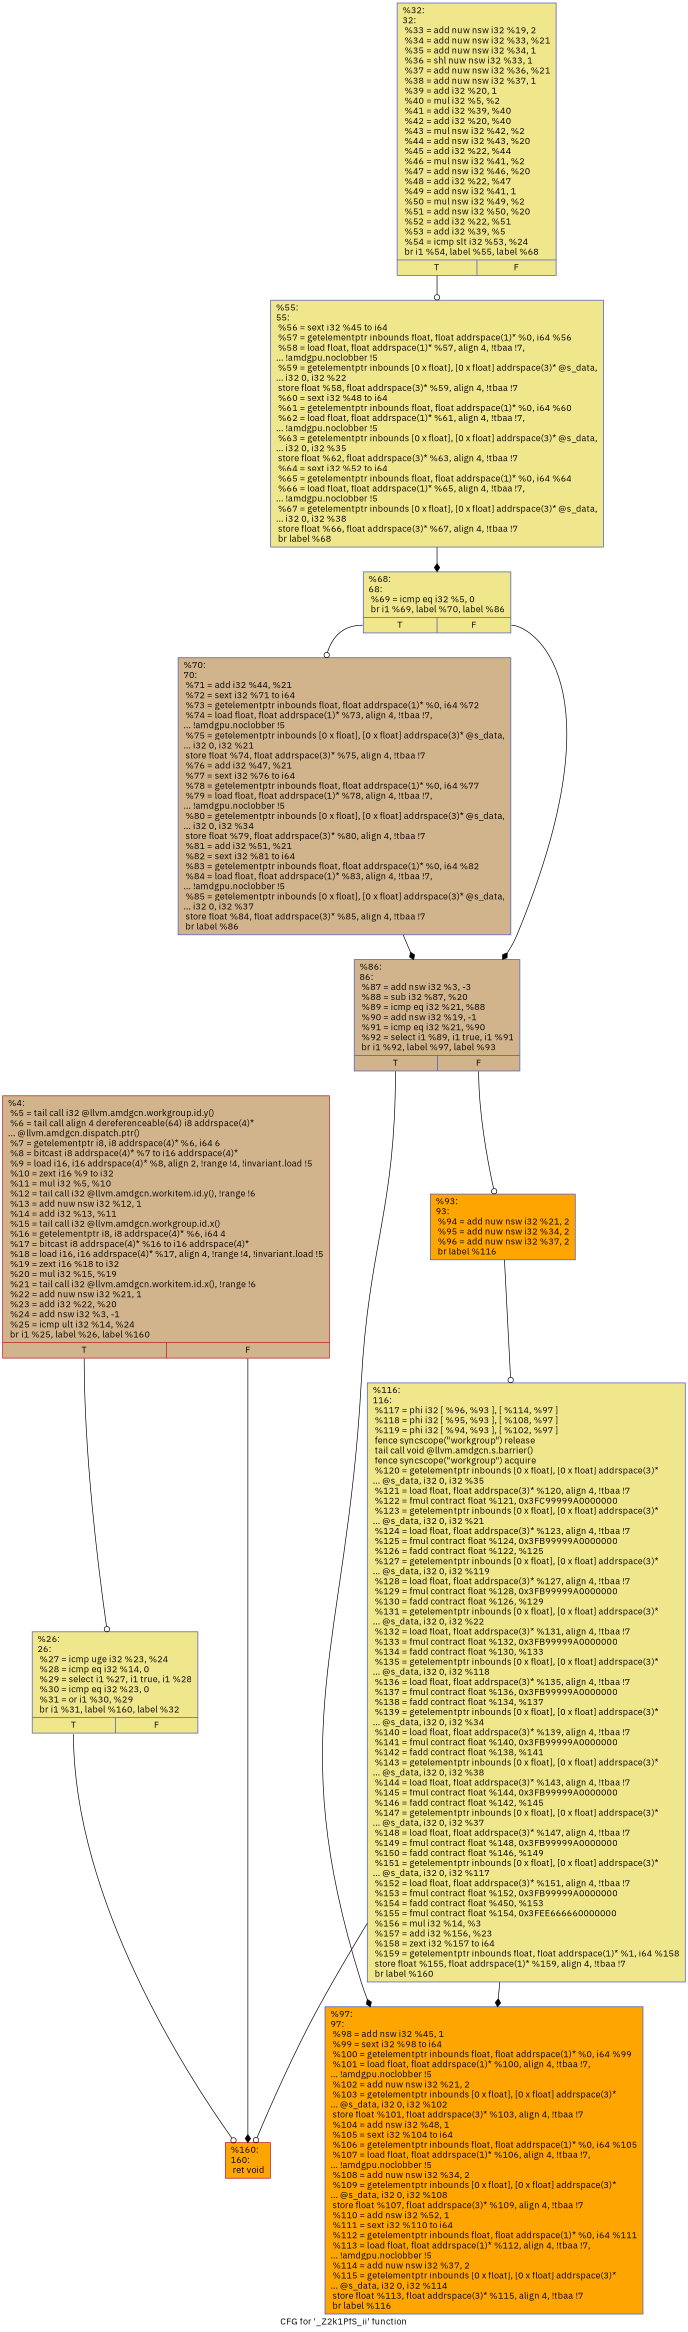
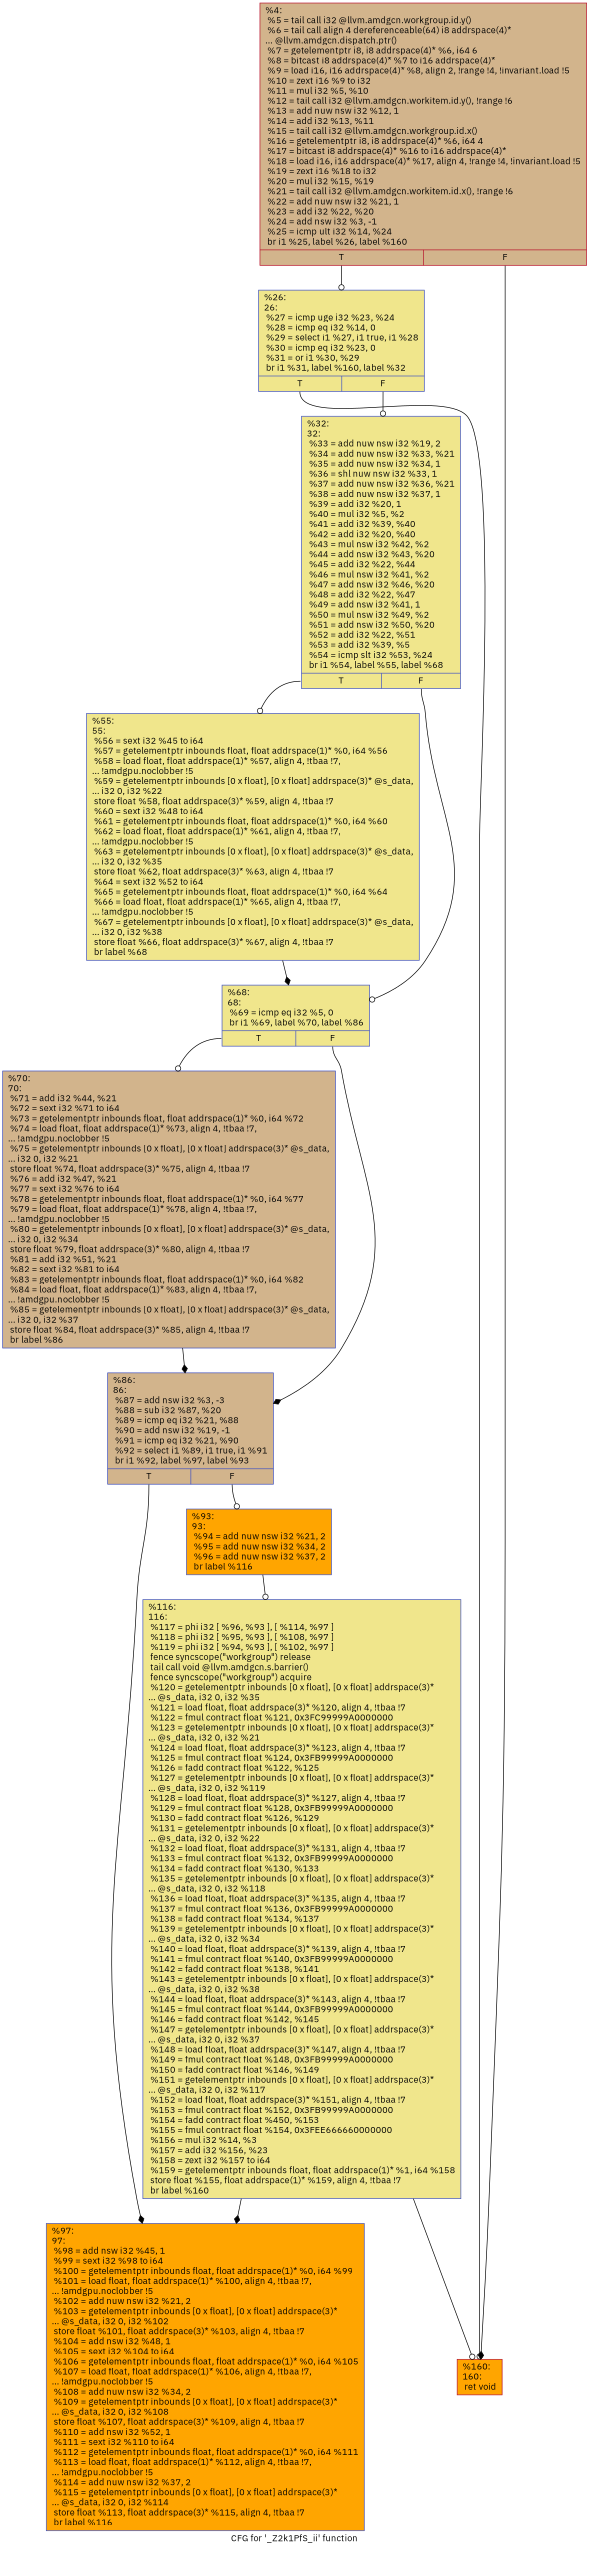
edge "%26:" -> "%32:": added
edge "%32:" -> "%68:": added
